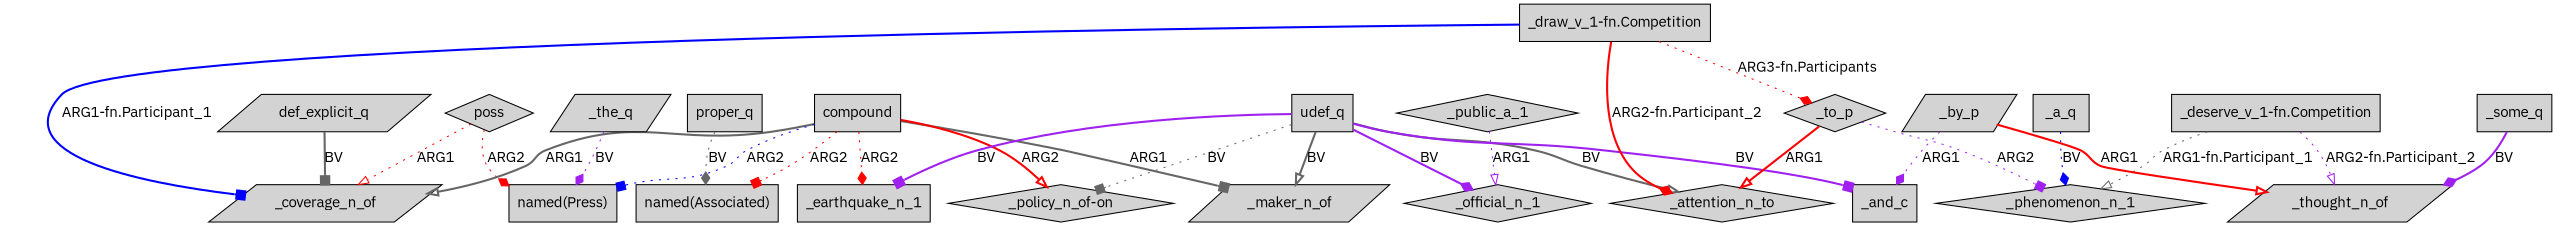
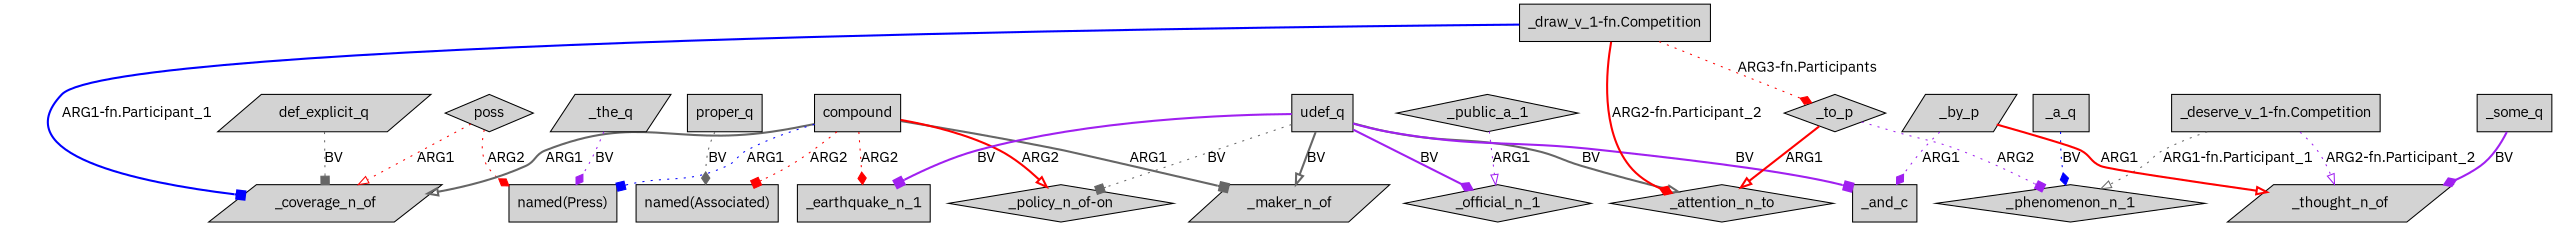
edge "def_explicit_q" -> "_coverage_n_of": style bold -> dotted
edge "compound" -> "named(Press)": label "ARG2" -> "ARG1"
